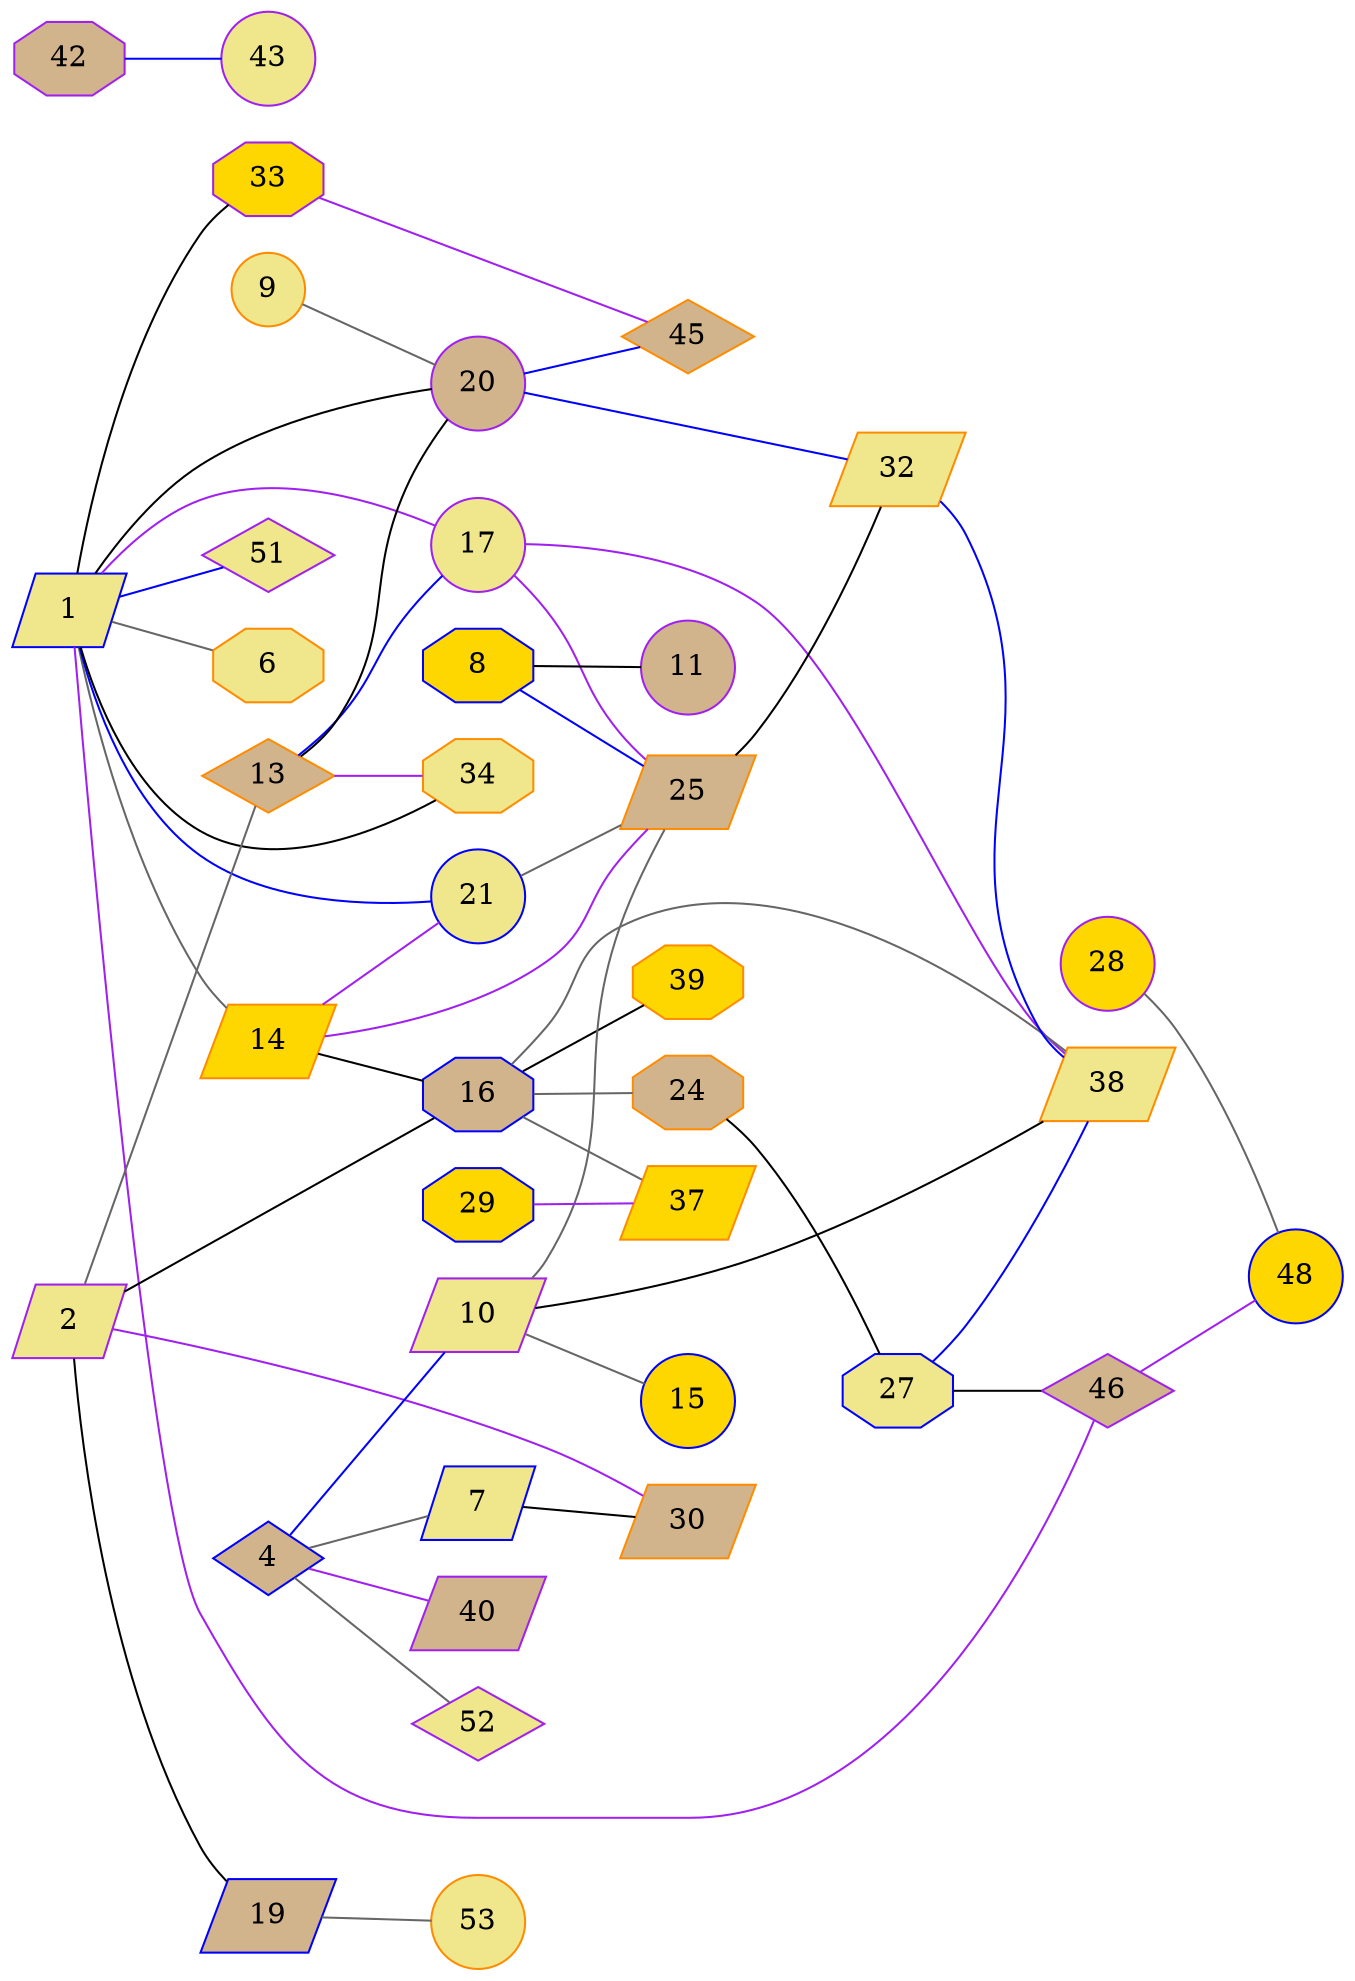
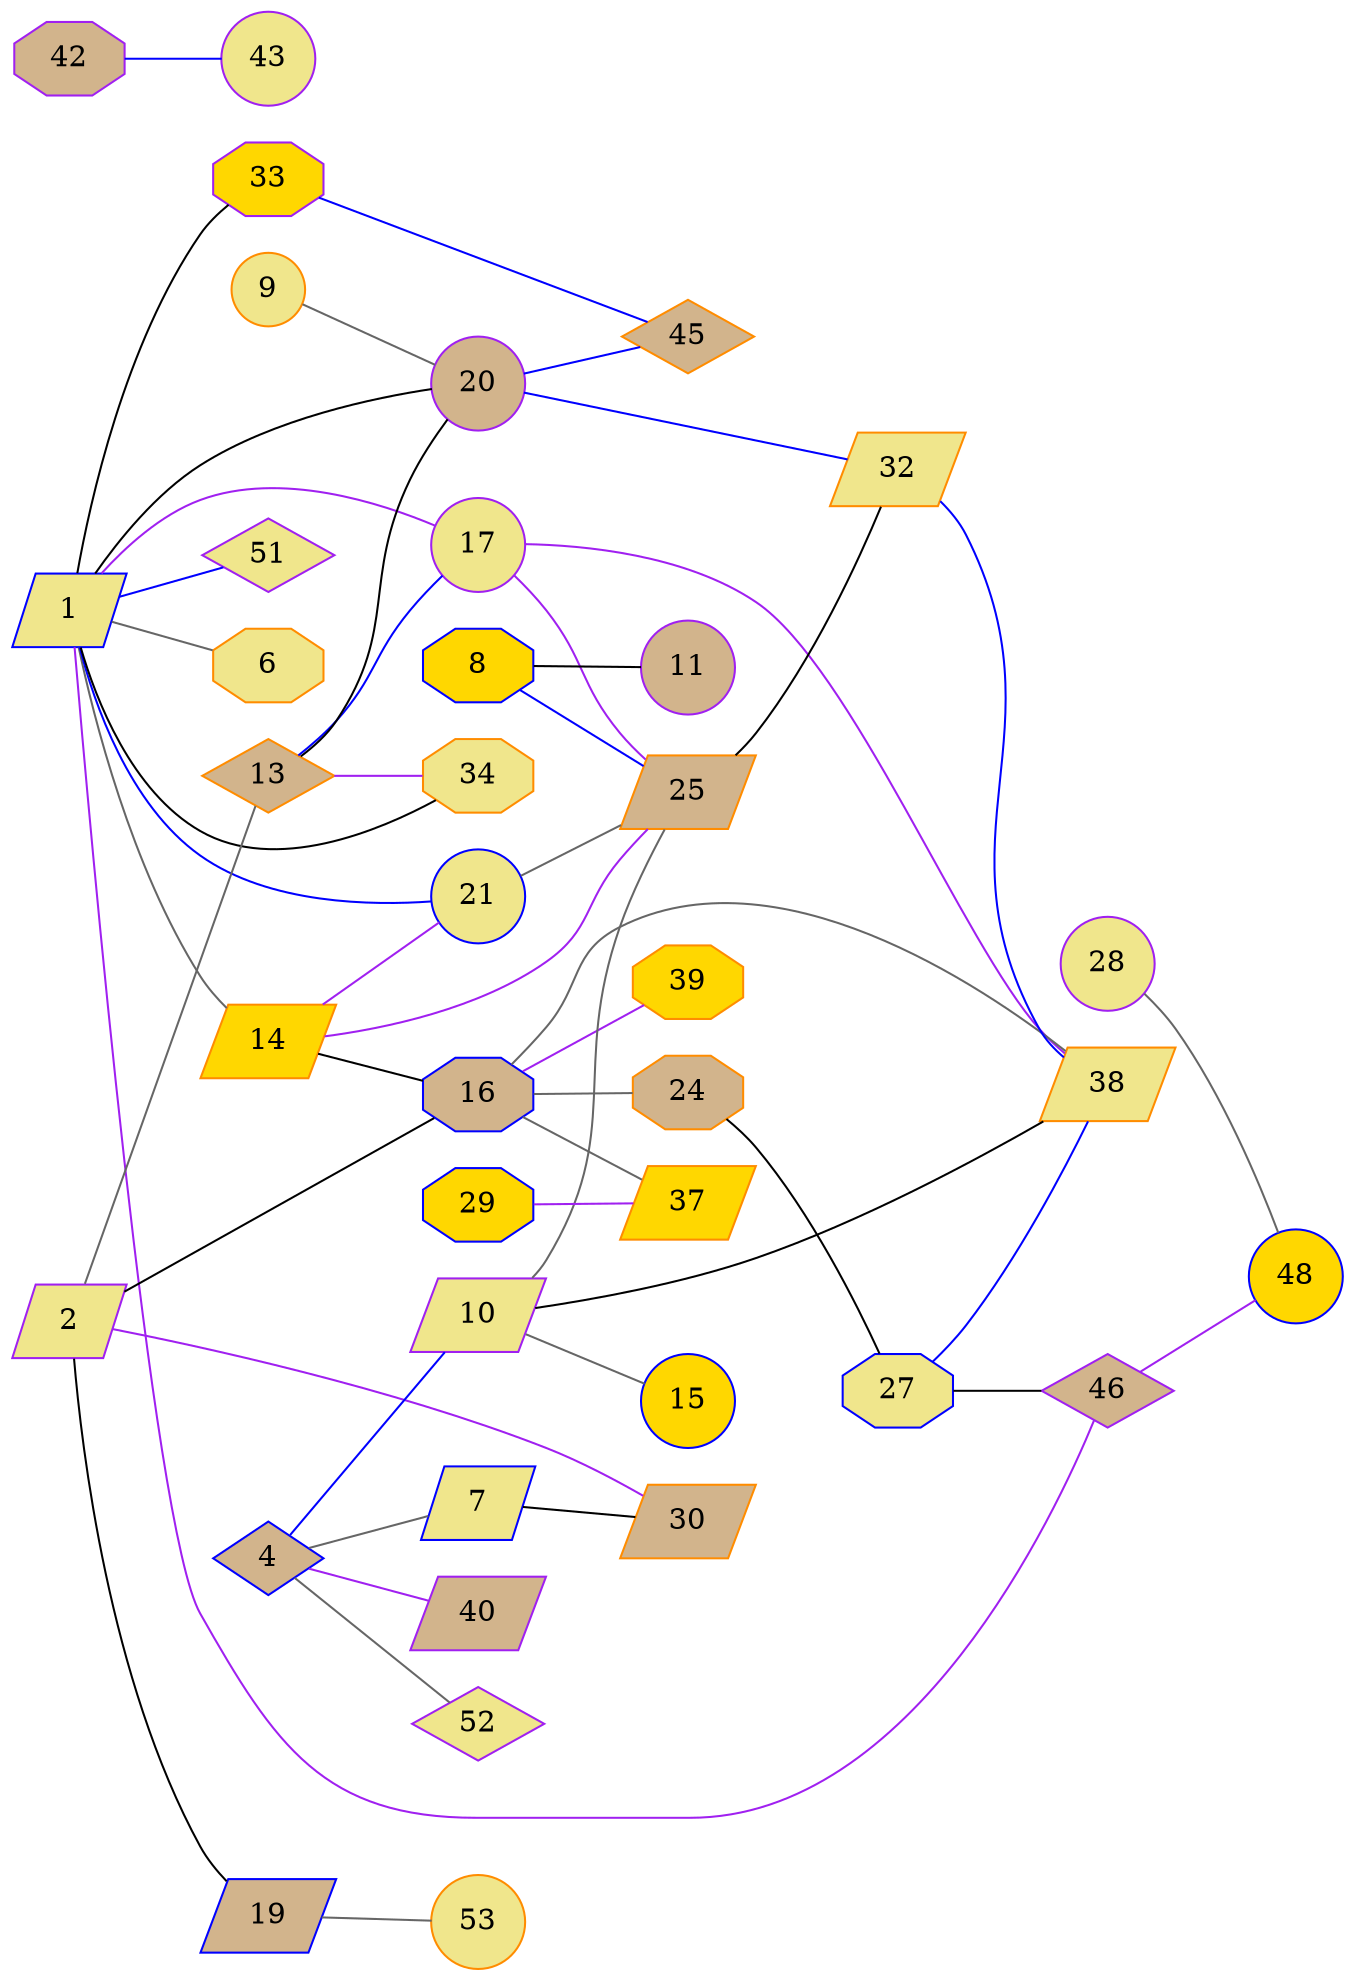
edge "33" -- "45": color purple -> blue
node "28": fillcolor gold -> khaki
edge "39" -- "16": color black -> purple
